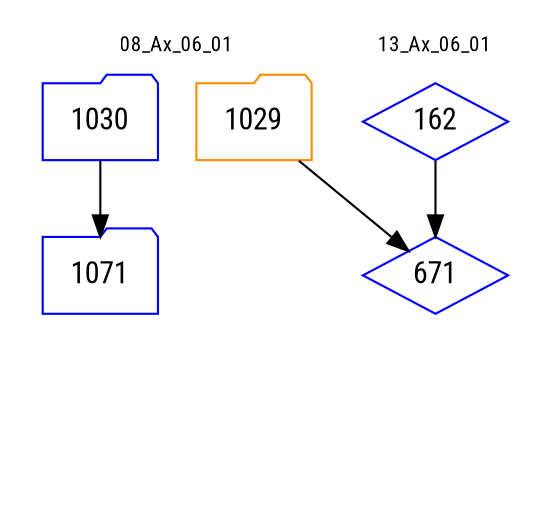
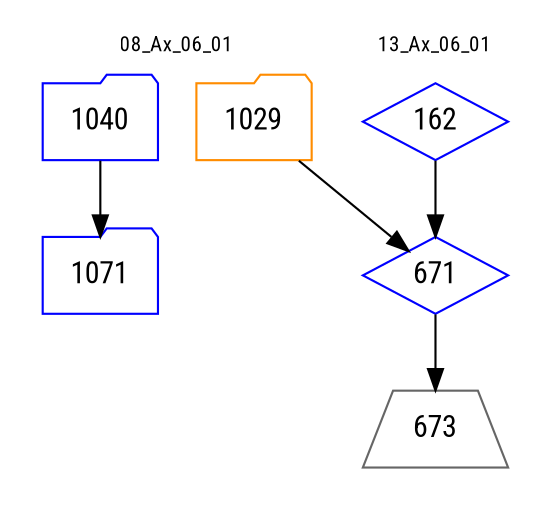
node "1030": label "1030" -> "1040"
node "673": added
